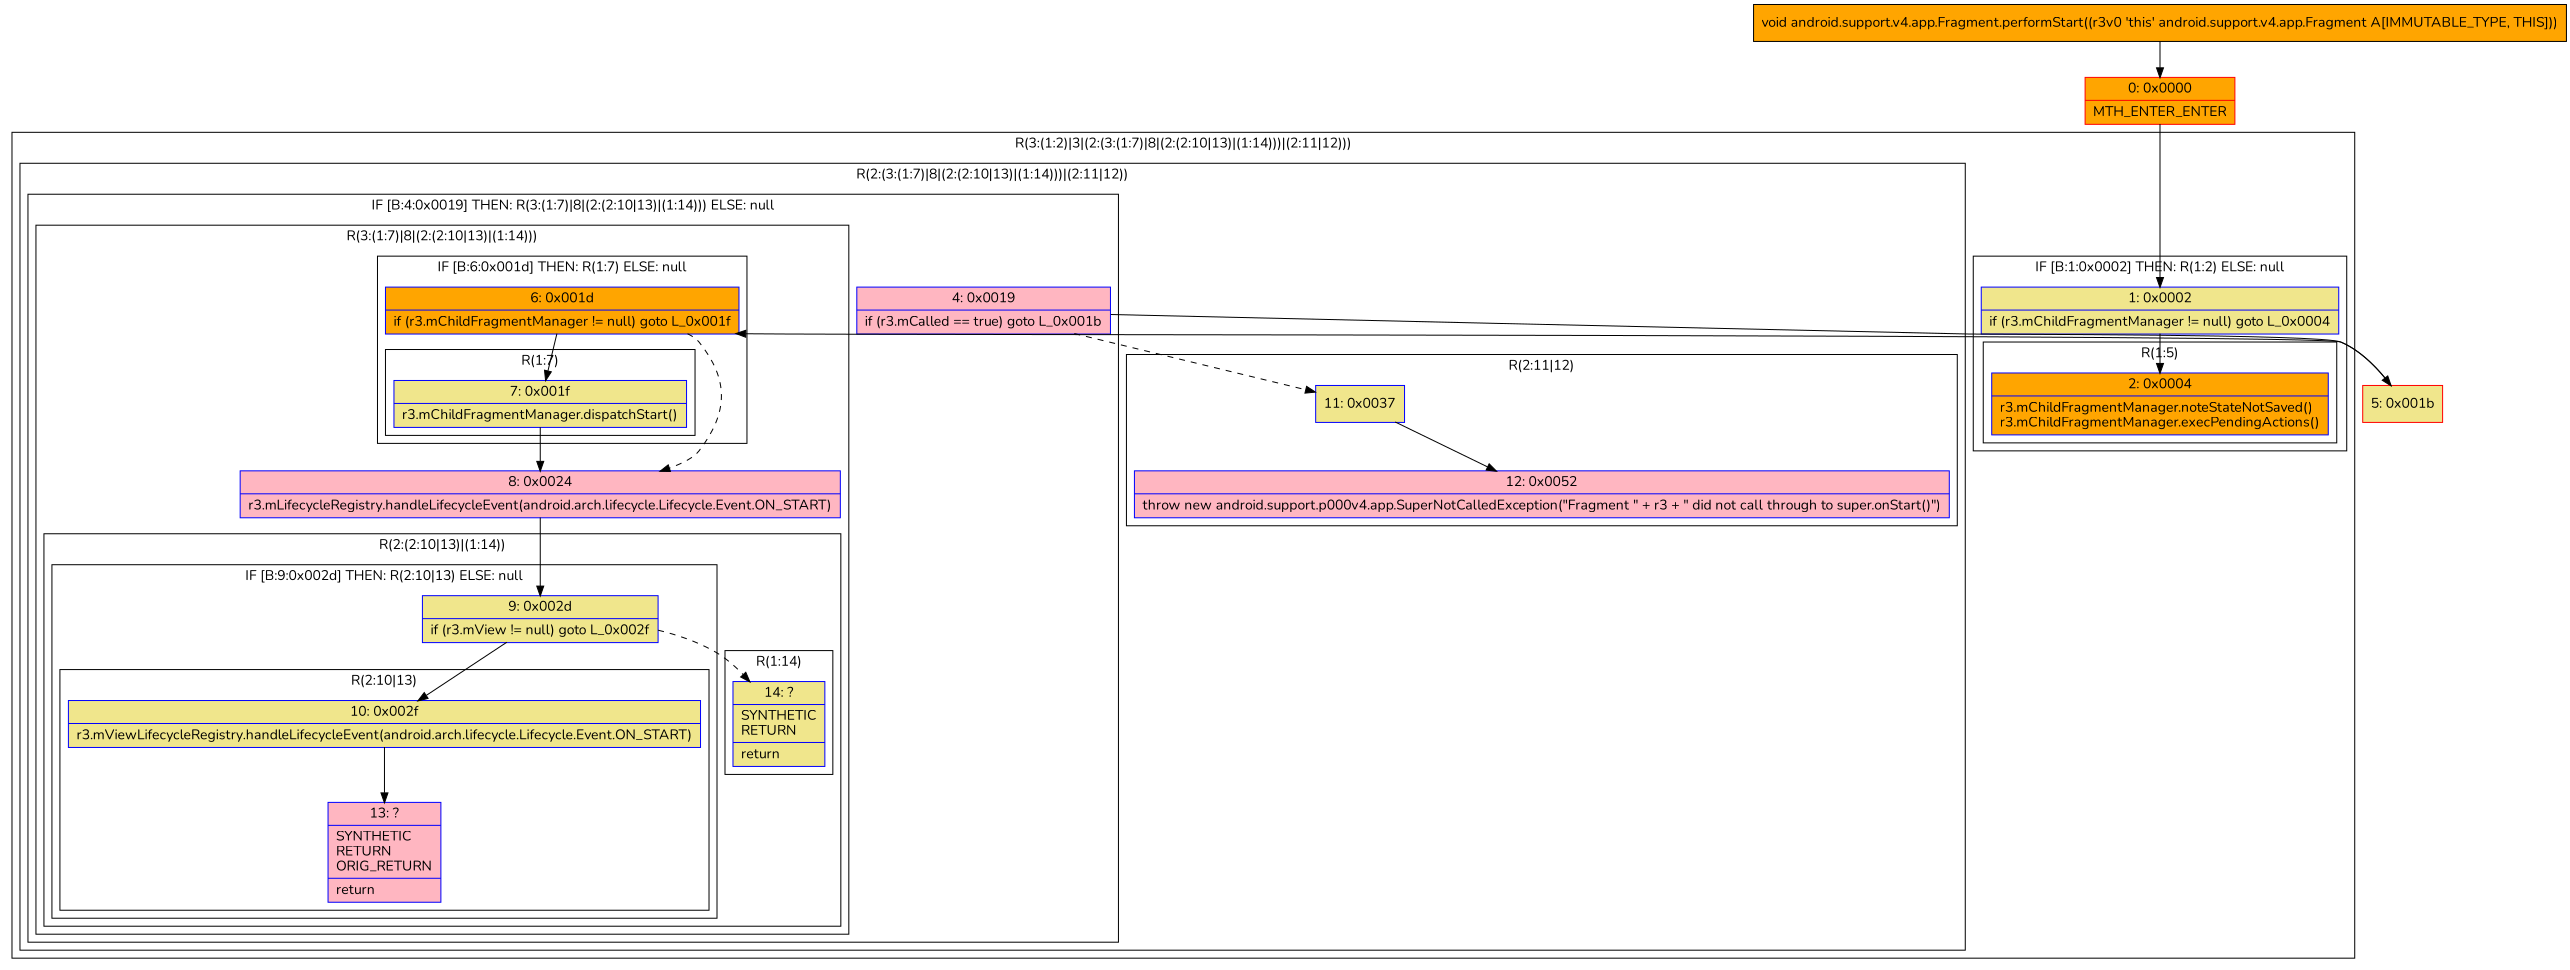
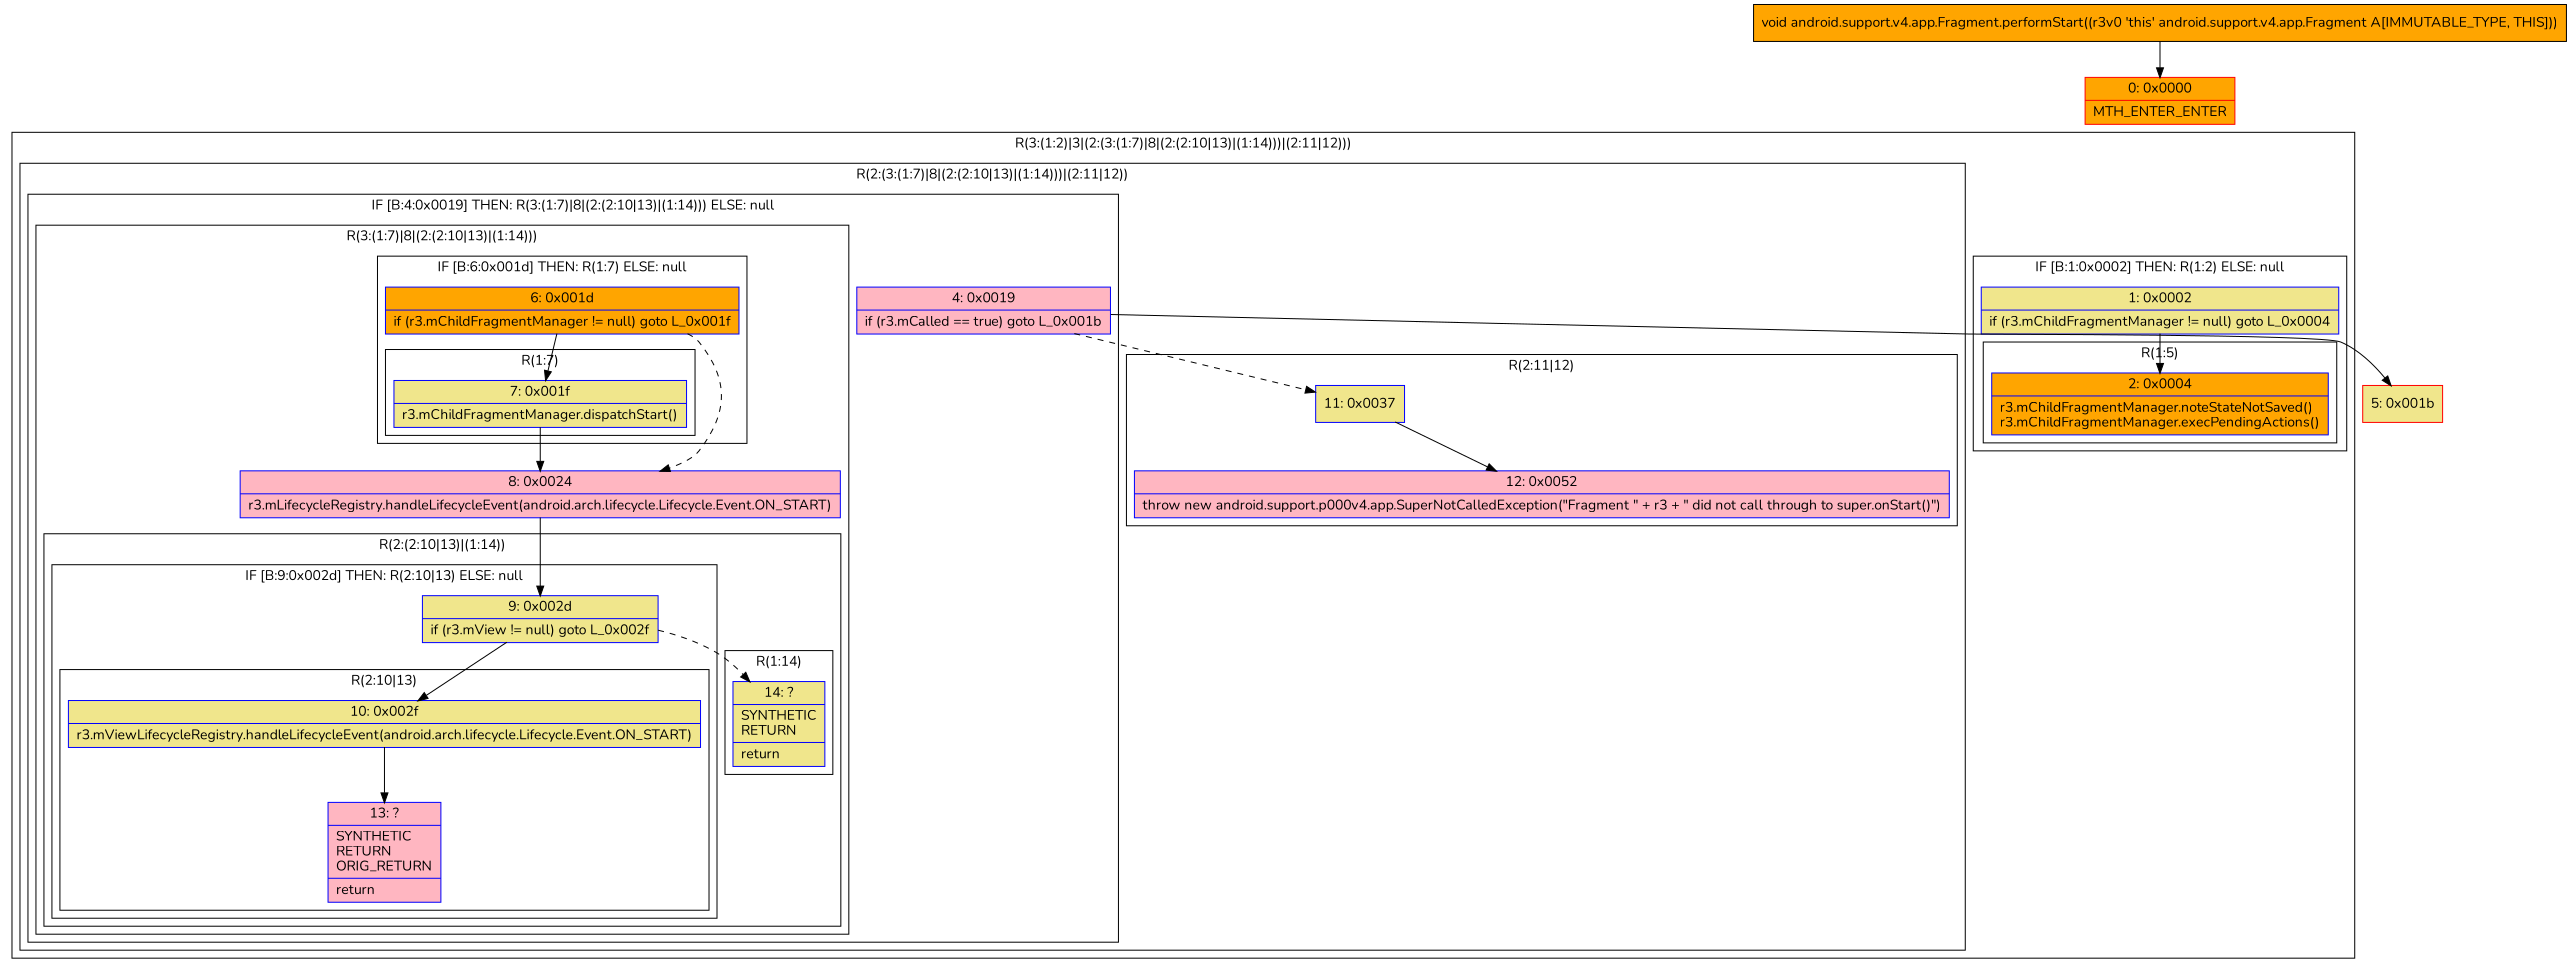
edge "0: 0x0000" -> "1: 0x0002": removed
edge "5: 0x001b" -> "6: 0x001d": removed
